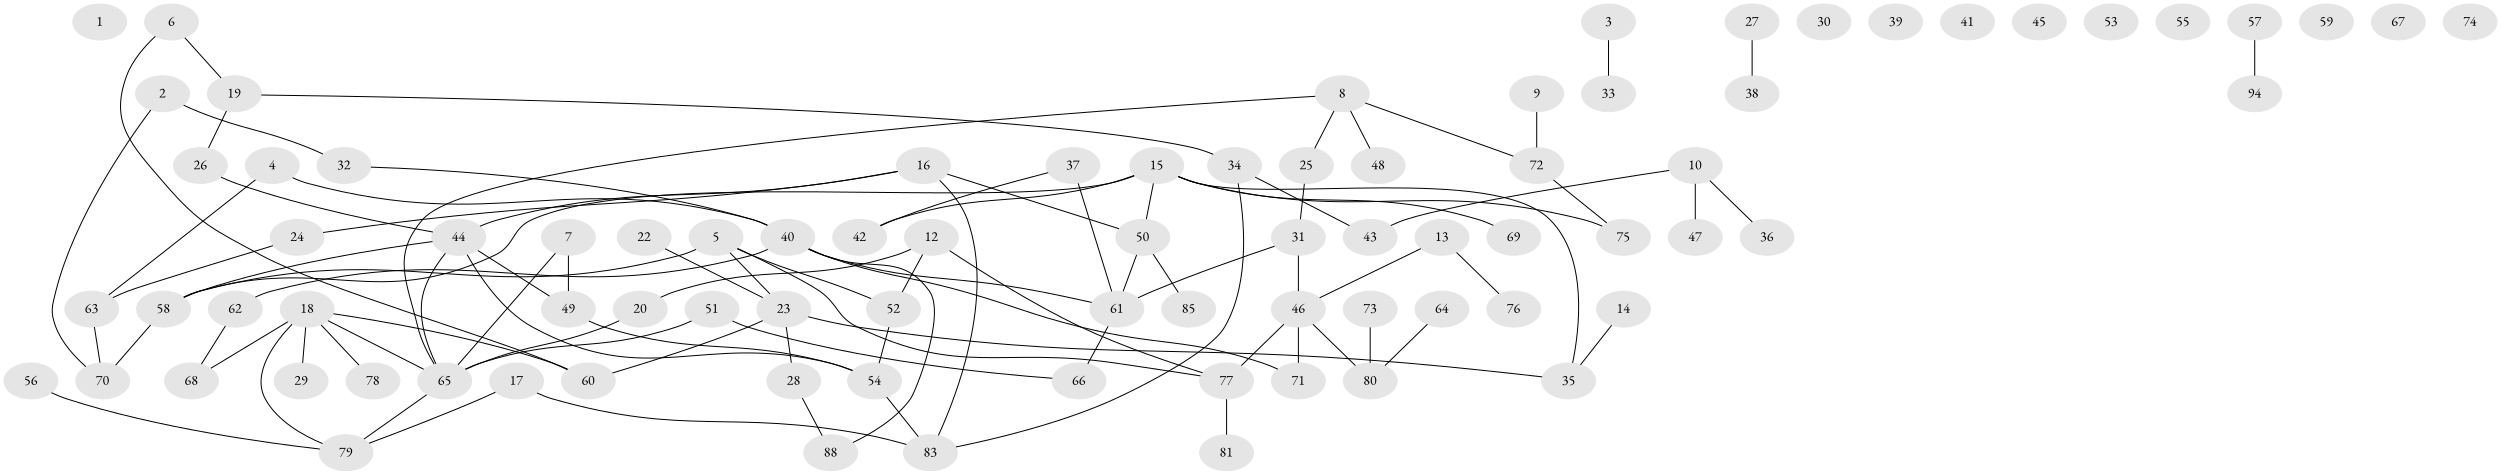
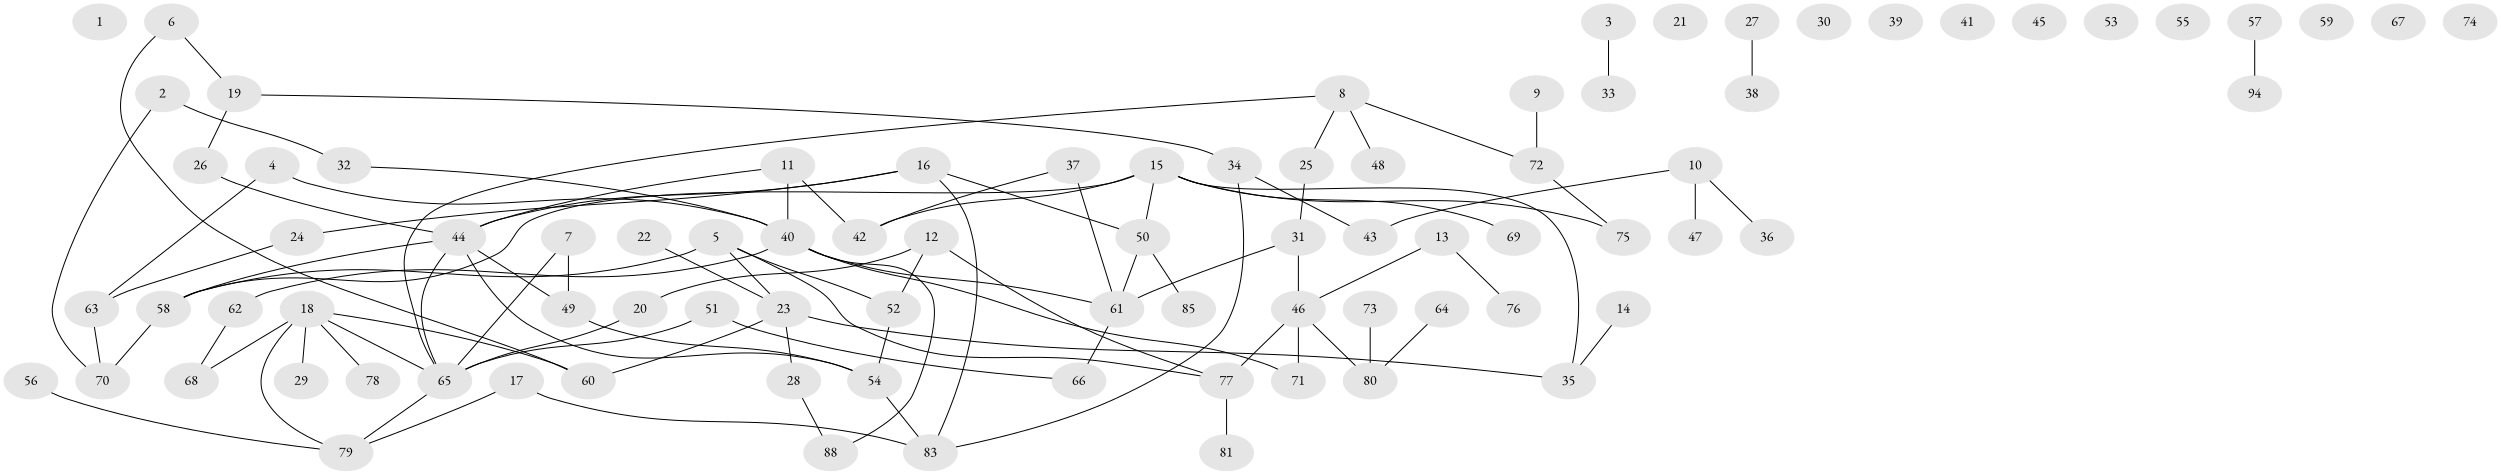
node "21": added
node "11": added
